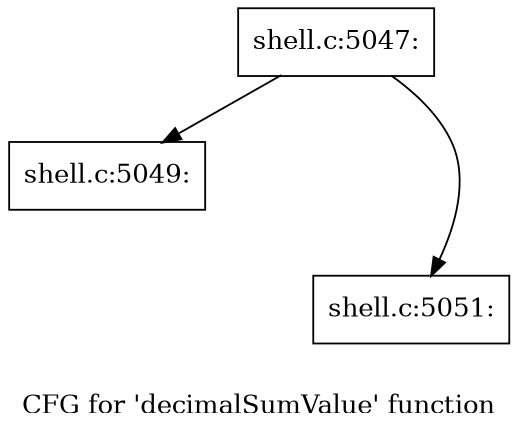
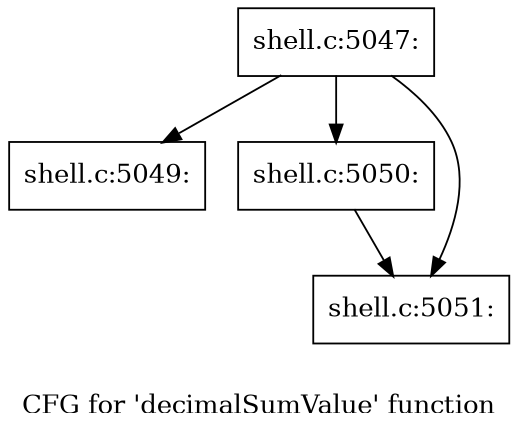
node "shell.c:5050:": added
